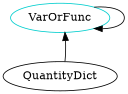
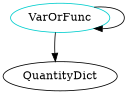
edge "QuantityDict" -> "VarOrFunc": reversed
